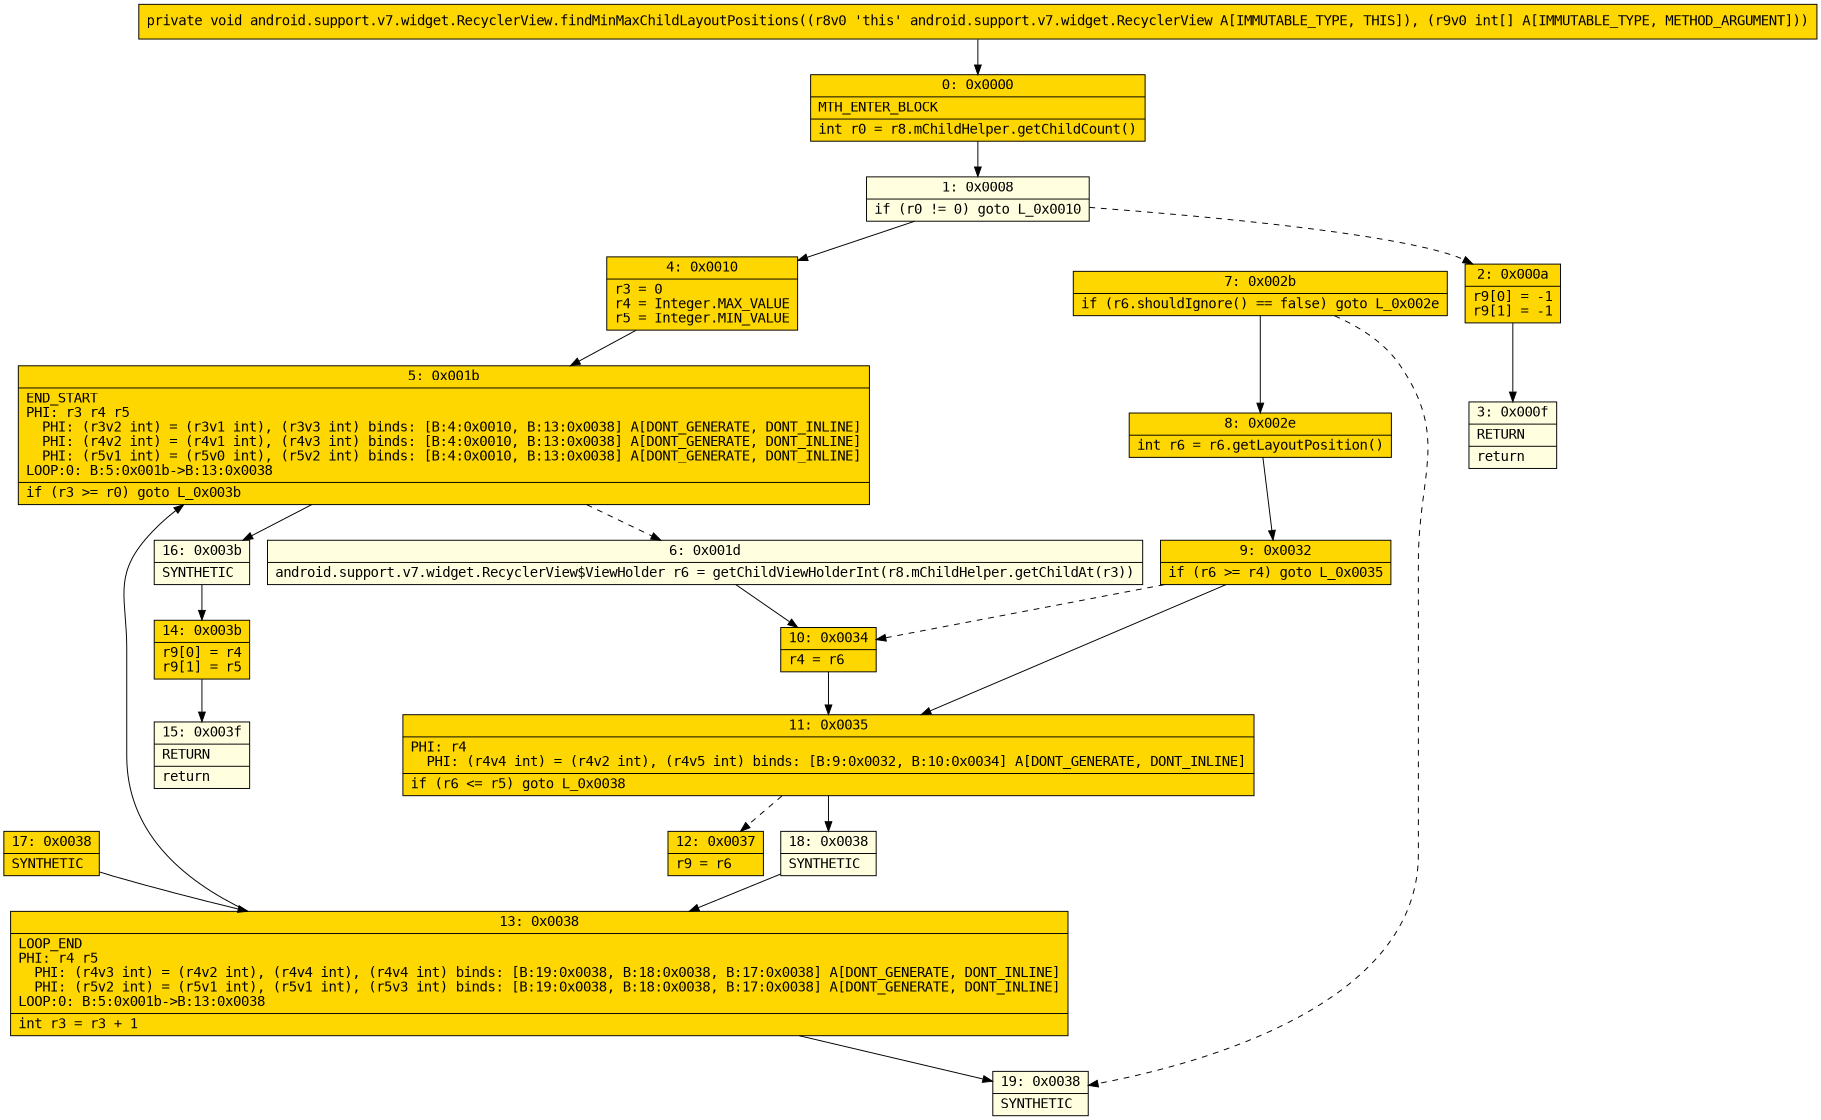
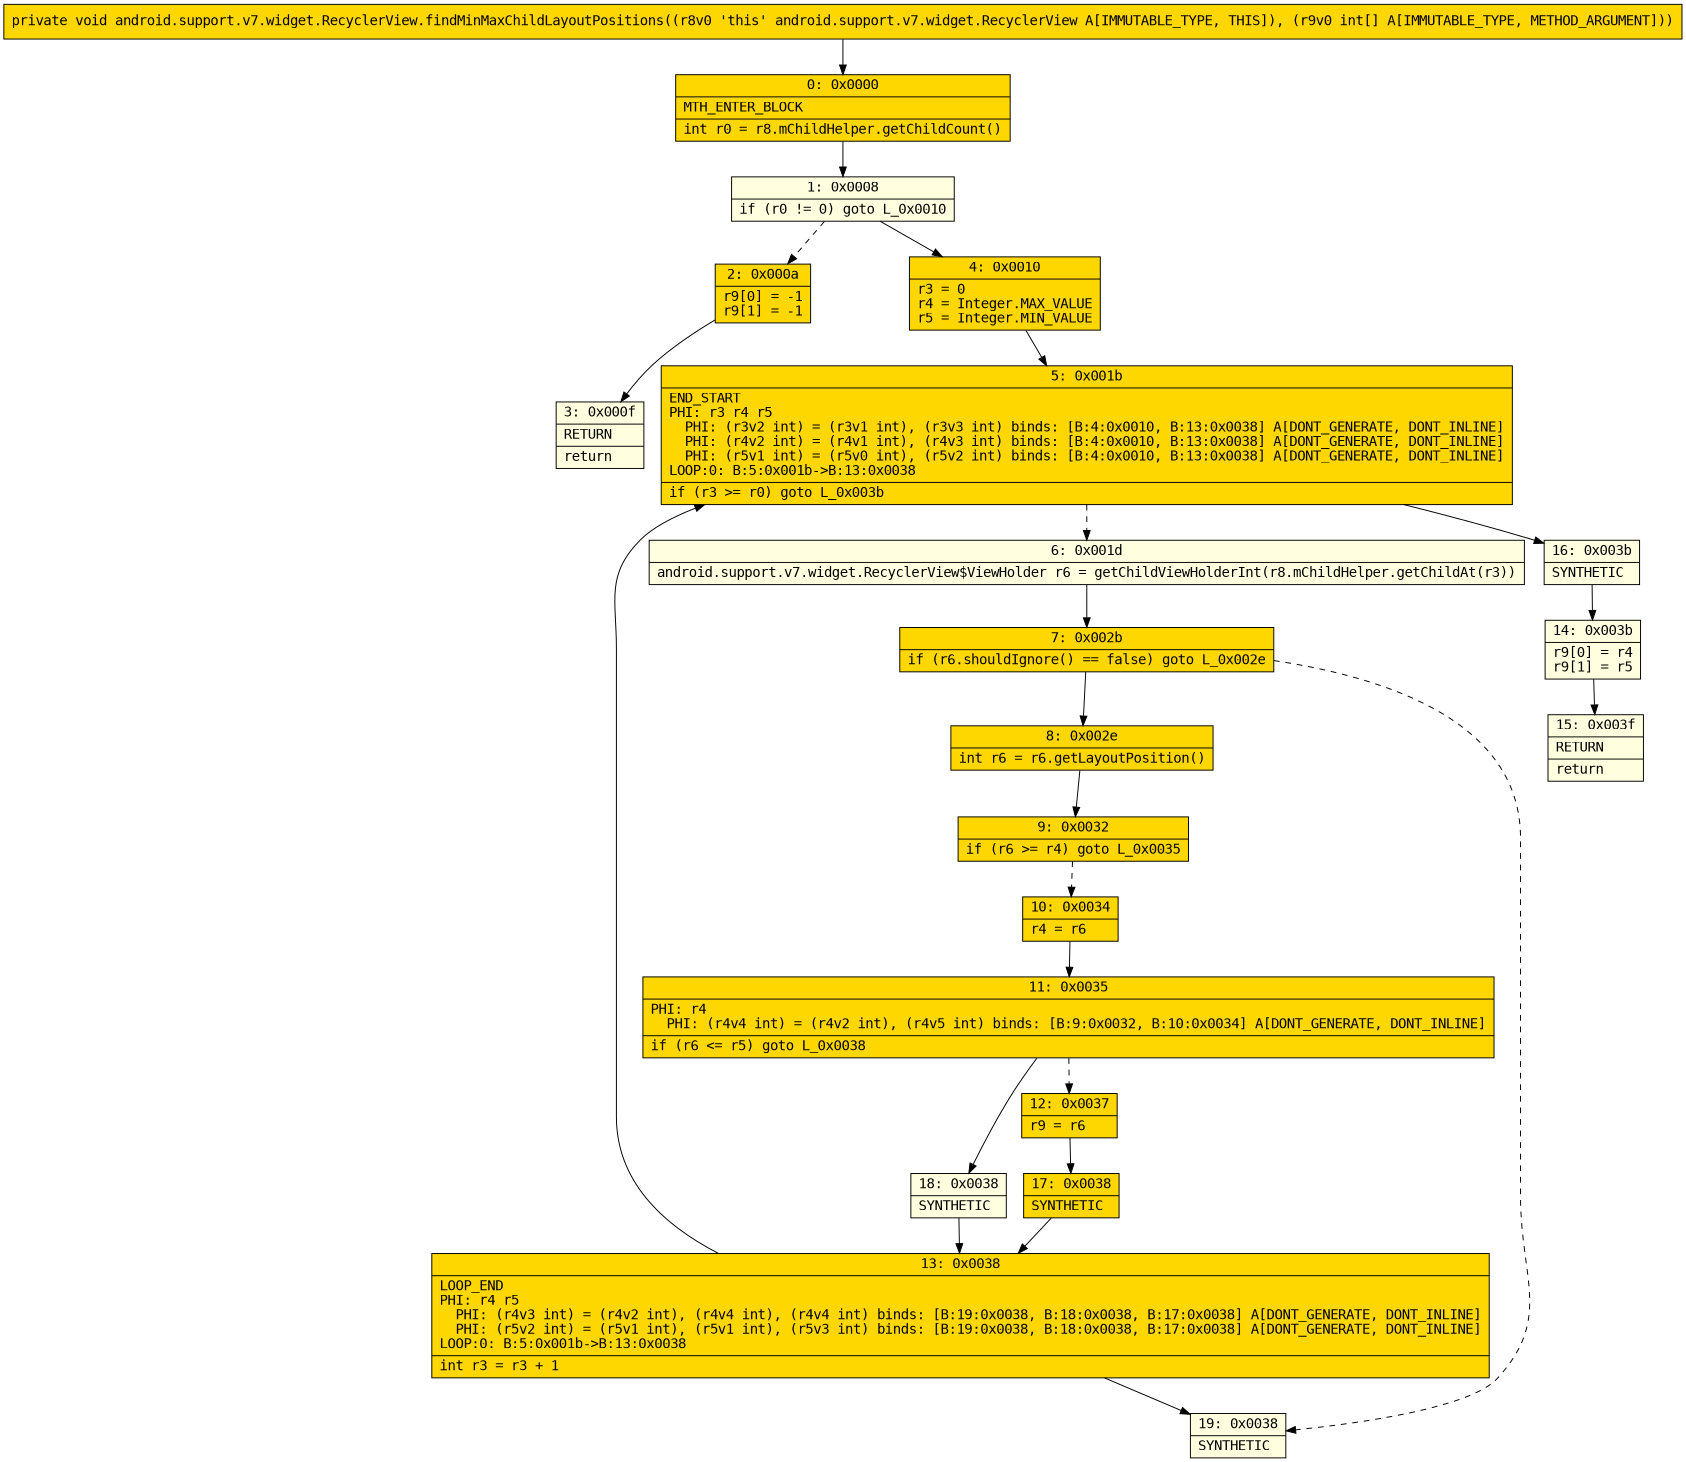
edge "6: 0x001d" -> "10: 0x0034": now "6: 0x001d" -> "7: 0x002b"
edge "9: 0x0032" -> "11: 0x0035": removed
node "14: 0x003b": fillcolor gold -> lightyellow
edge "12: 0x0037" -> "17: 0x0038": added
